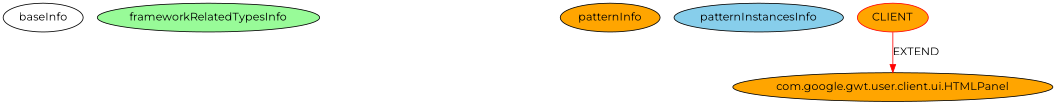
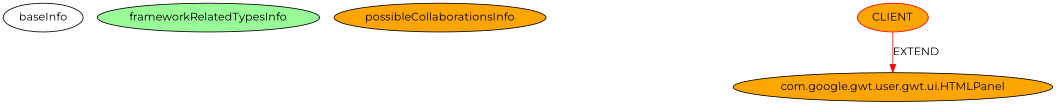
node "possibleCollaborationsInfo": added
node "patternInfo": removed
node "patternInstancesInfo": removed
node "com.google.gwt.user.client.ui.HTMLPanel": label "com.google.gwt.user.client.ui.HTMLPanel" -> "com.google.gwt.user.gwt.ui.HTMLPanel"
